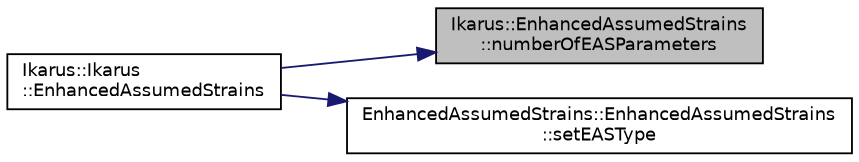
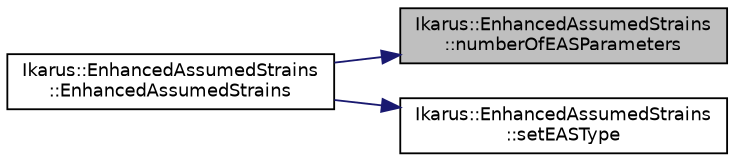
node "Ikarus::Ikarus ::EnhancedAssumedStrains": label "Ikarus::Ikarus ::EnhancedAssumedStrains" -> "Ikarus::EnhancedAssumedStrains ::EnhancedAssumedStrains"
node "EnhancedAssumedStrains::EnhancedAssumedStrains ::setEASType": label "EnhancedAssumedStrains::EnhancedAssumedStrains ::setEASType" -> "Ikarus::EnhancedAssumedStrains ::setEASType"
